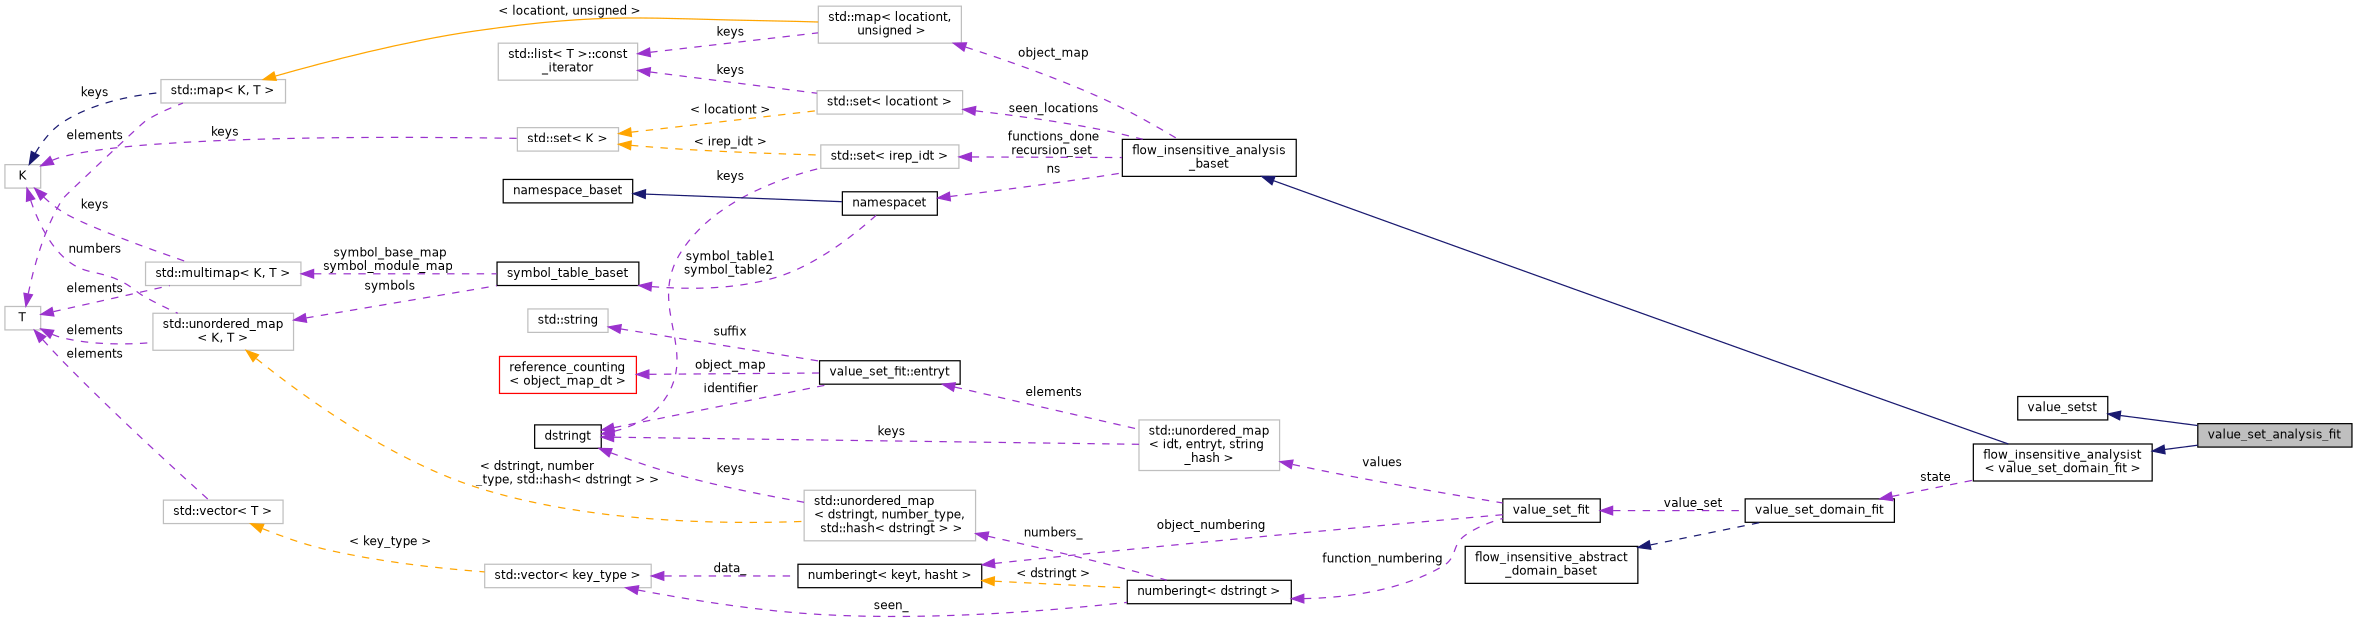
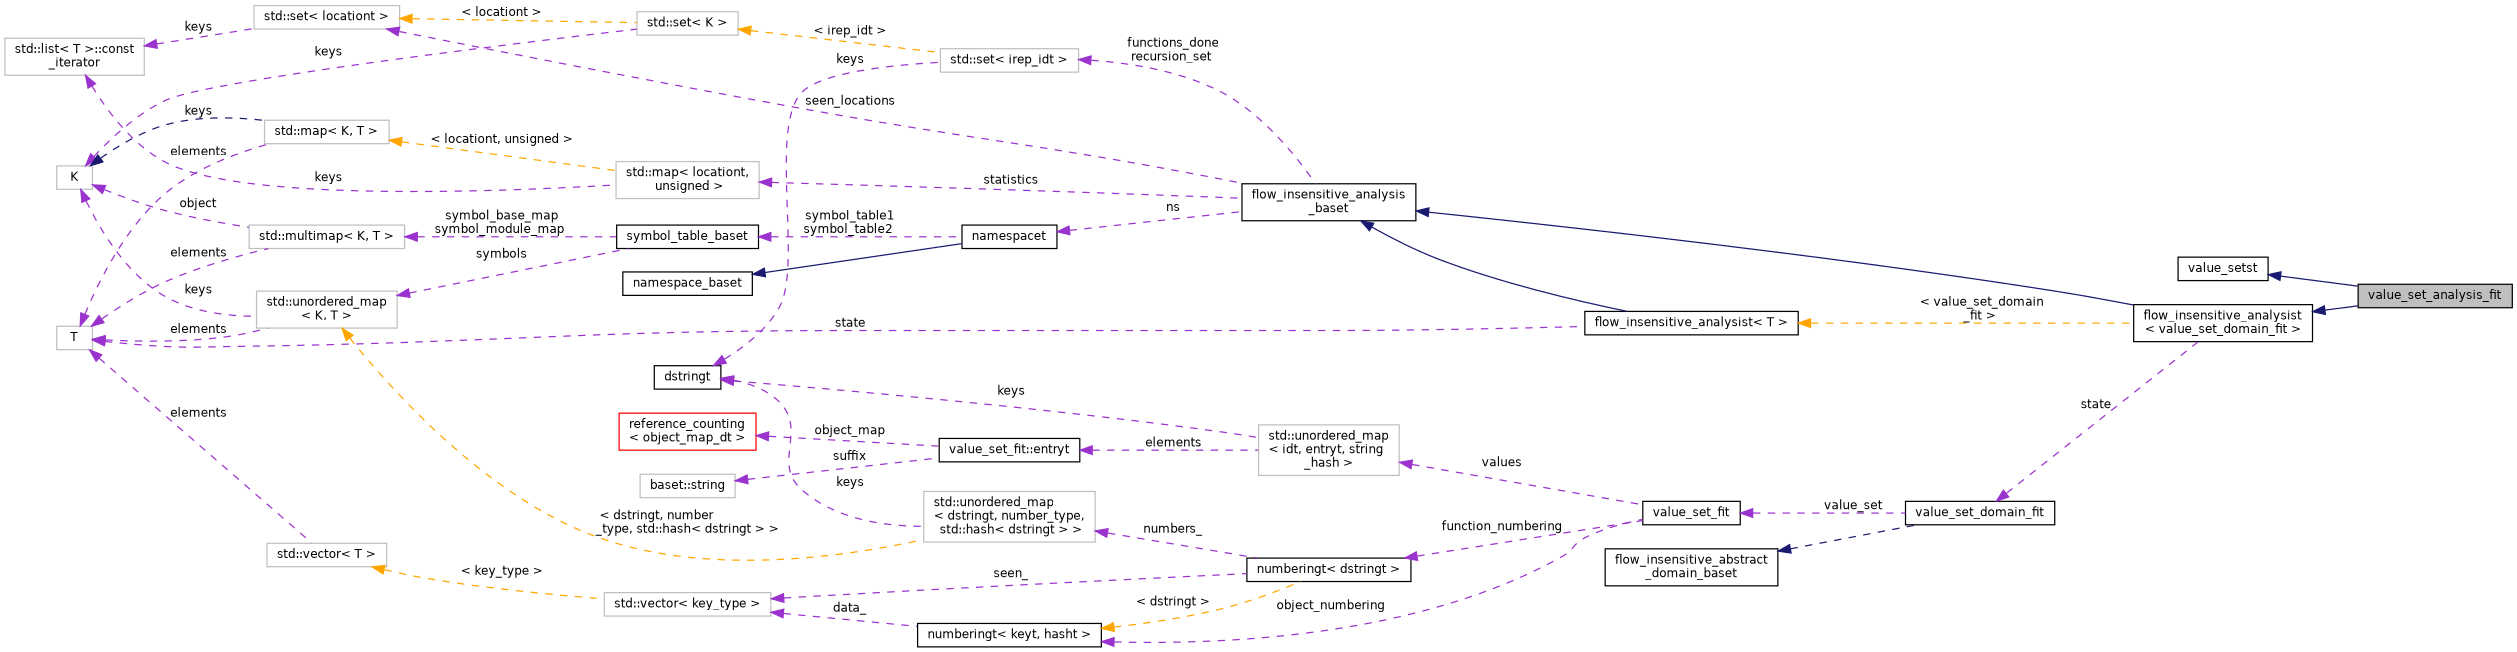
edge "std::map< locationt, unsigned >" -> "std::map< K, T >": style solid -> dashed
edge "flow_insensitive_analysis _baset" -> "std::map< locationt, unsigned >": label " object_map" -> " statistics"
edge "std::set< locationt >" -> "std::set< K >": reversed
edge "std::multimap< K, T >" -> "K": label " keys" -> " object"
edge "std::unordered_map < K, T >" -> "K": label " numbers" -> " keys"
node "std::string": label "std::string" -> "baset::string"
node "flow_insensitive_analysist< T >": added
edge "value_set_fit::entryt" -> "dstringt": removed, label "identifier"
